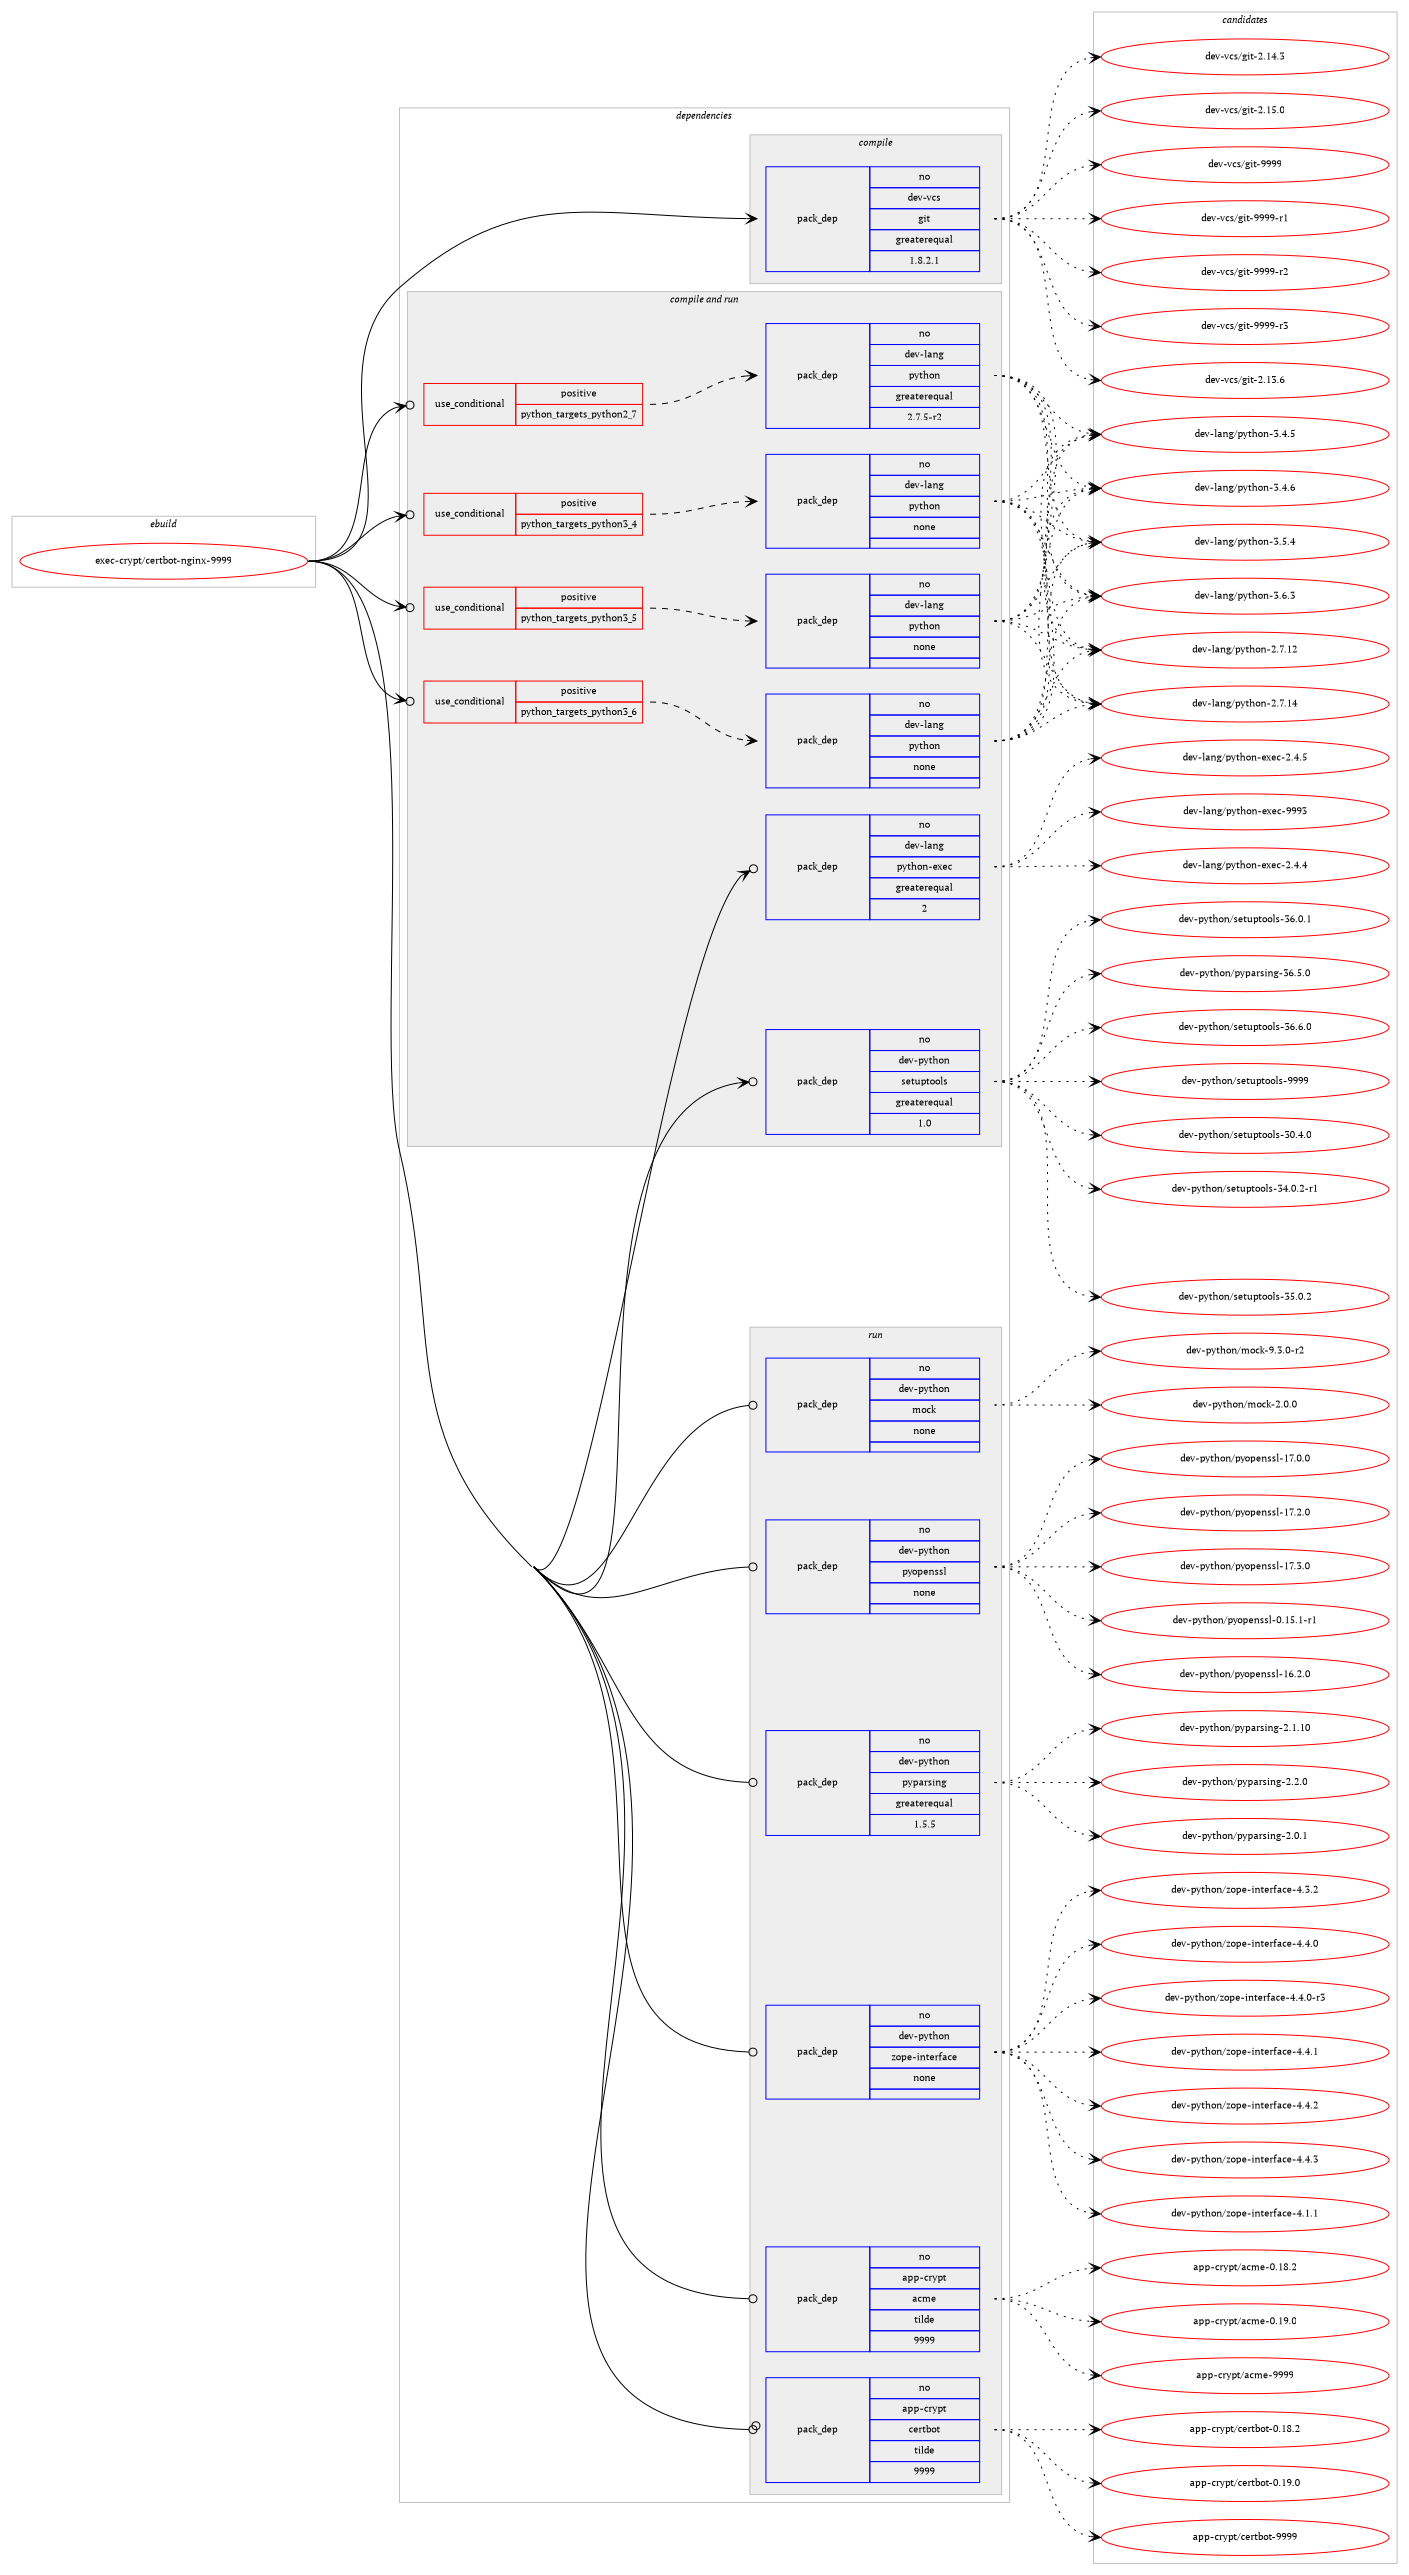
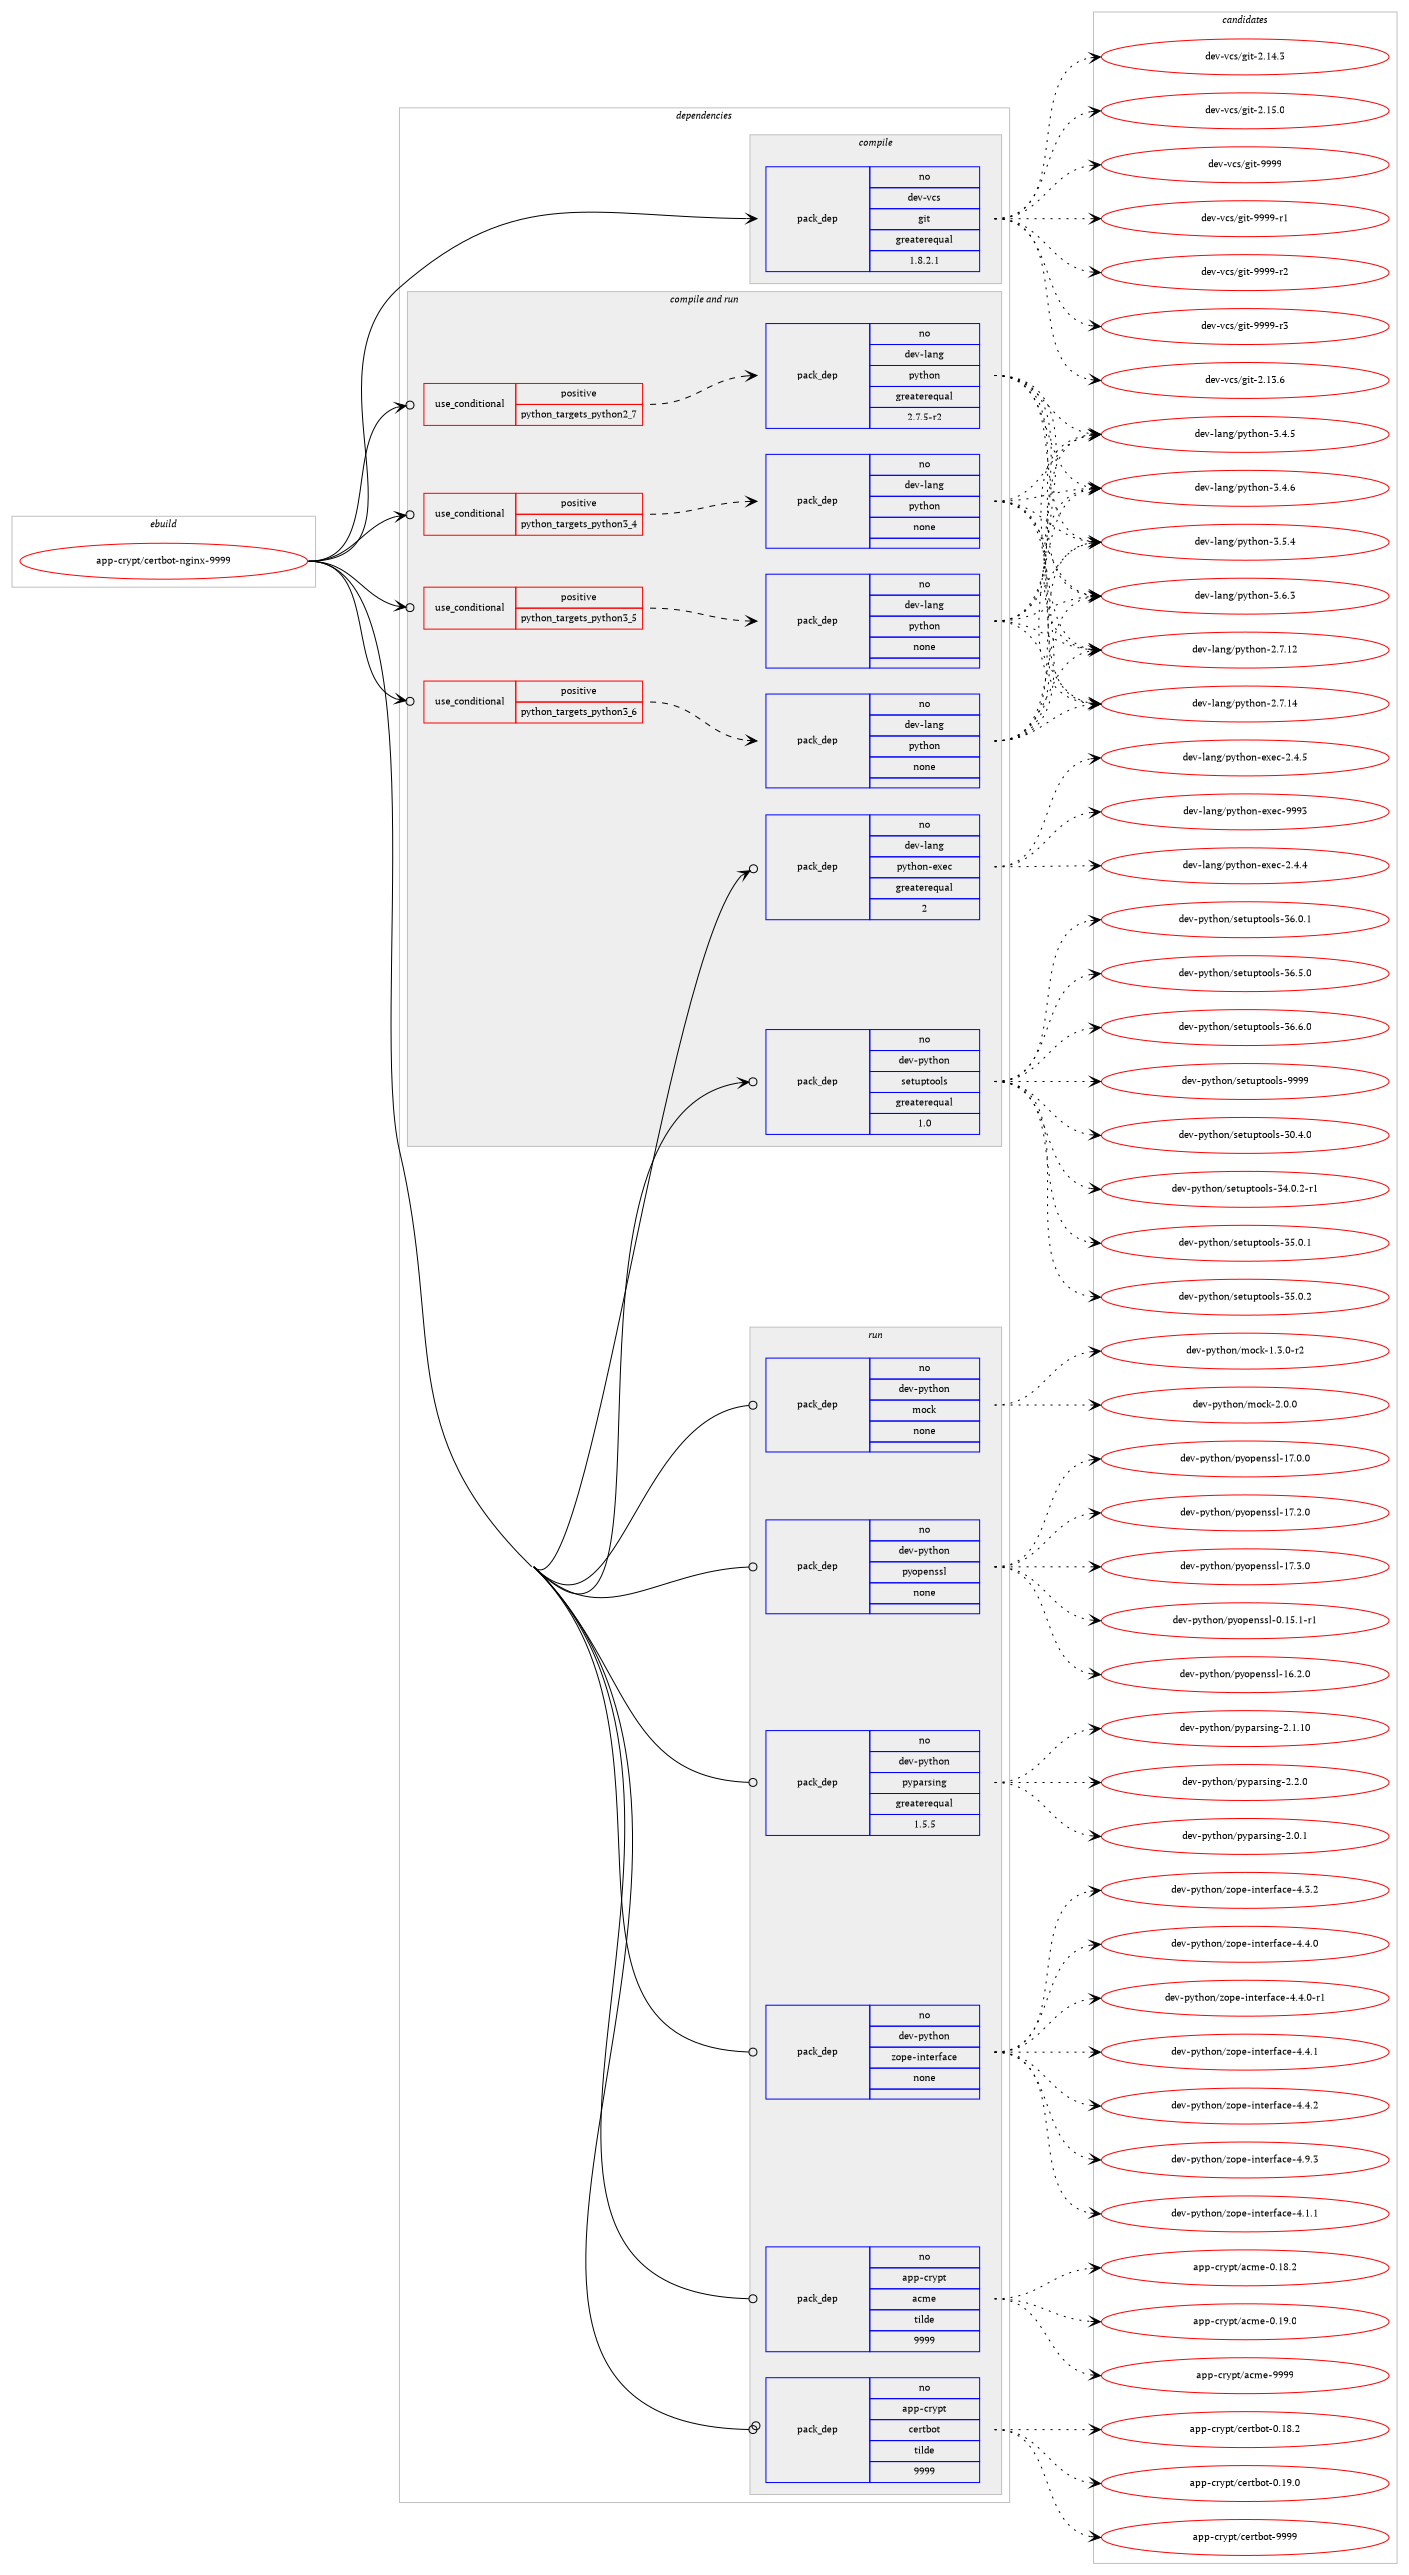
node "exec-crypt/certbot-nginx-9999": label "exec-crypt/certbot-nginx-9999" -> "app-crypt/certbot-nginx-9999"
node "dev-python/pyparsing-36.5.0": label "dev-python/pyparsing-36.5.0" -> "dev-python/setuptools-36.5.0"
node "dev-python/setuptools-35.0.1": added
node "dev-python/mock-9.3.0-r2": label "dev-python/mock-9.3.0-r2" -> "dev-python/mock-1.3.0-r2"
node "dev-python/zope-interface-4.4.0-r3": label "dev-python/zope-interface-4.4.0-r3" -> "dev-python/zope-interface-4.4.0-r1"
node "dev-python/zope-interface-4.4.3": label "dev-python/zope-interface-4.4.3" -> "dev-python/zope-interface-4.9.3"
